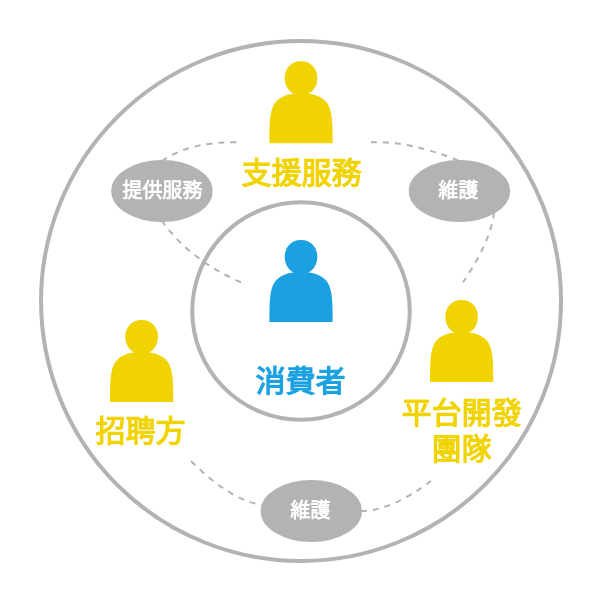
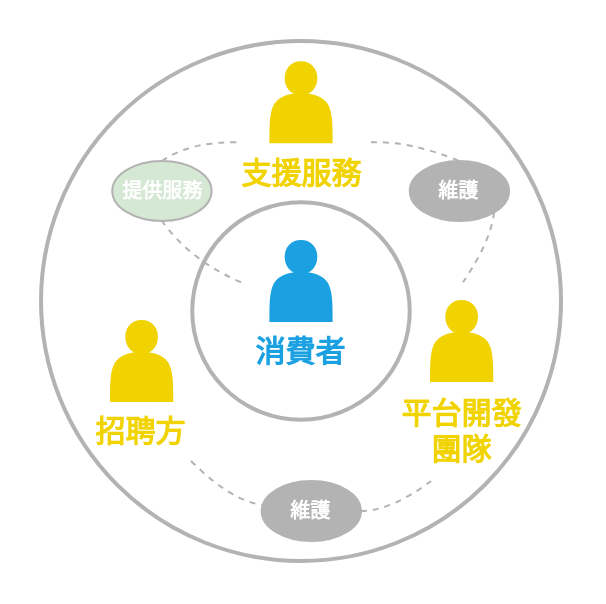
node "提供服務": fillcolor #b3b3b3 -> #d5e8d4
node "消費者": moved (301, 381) -> (301, 351)
